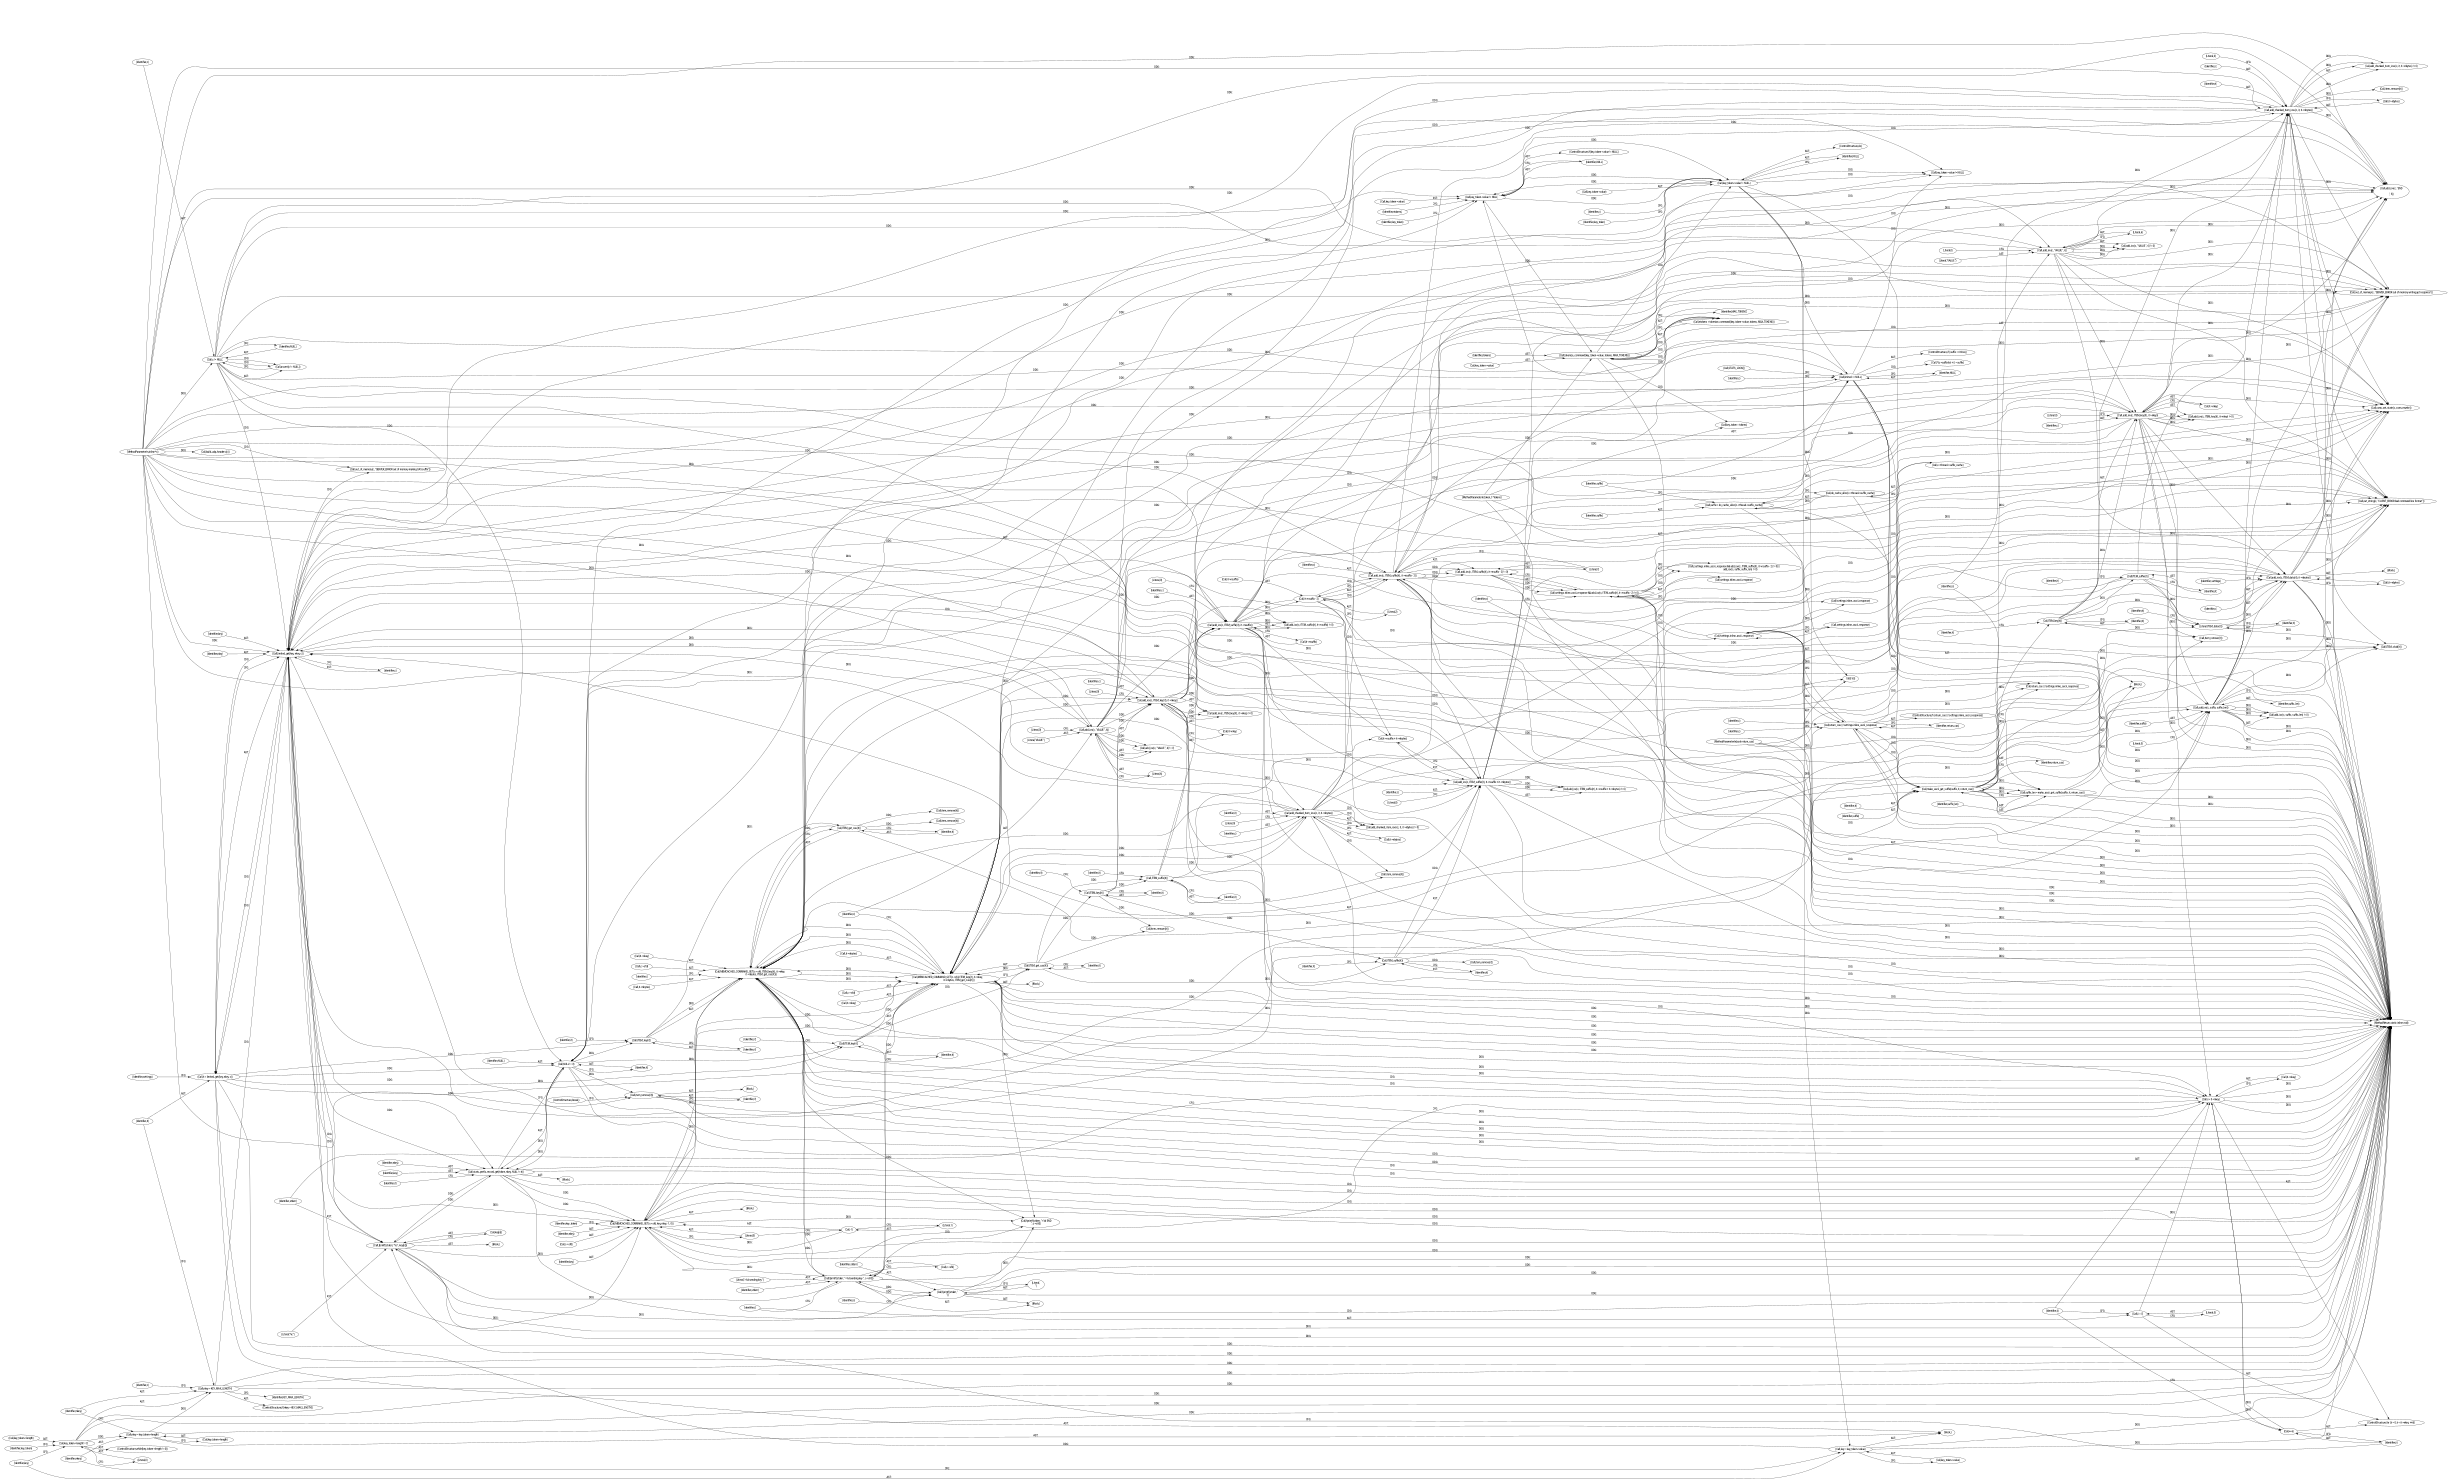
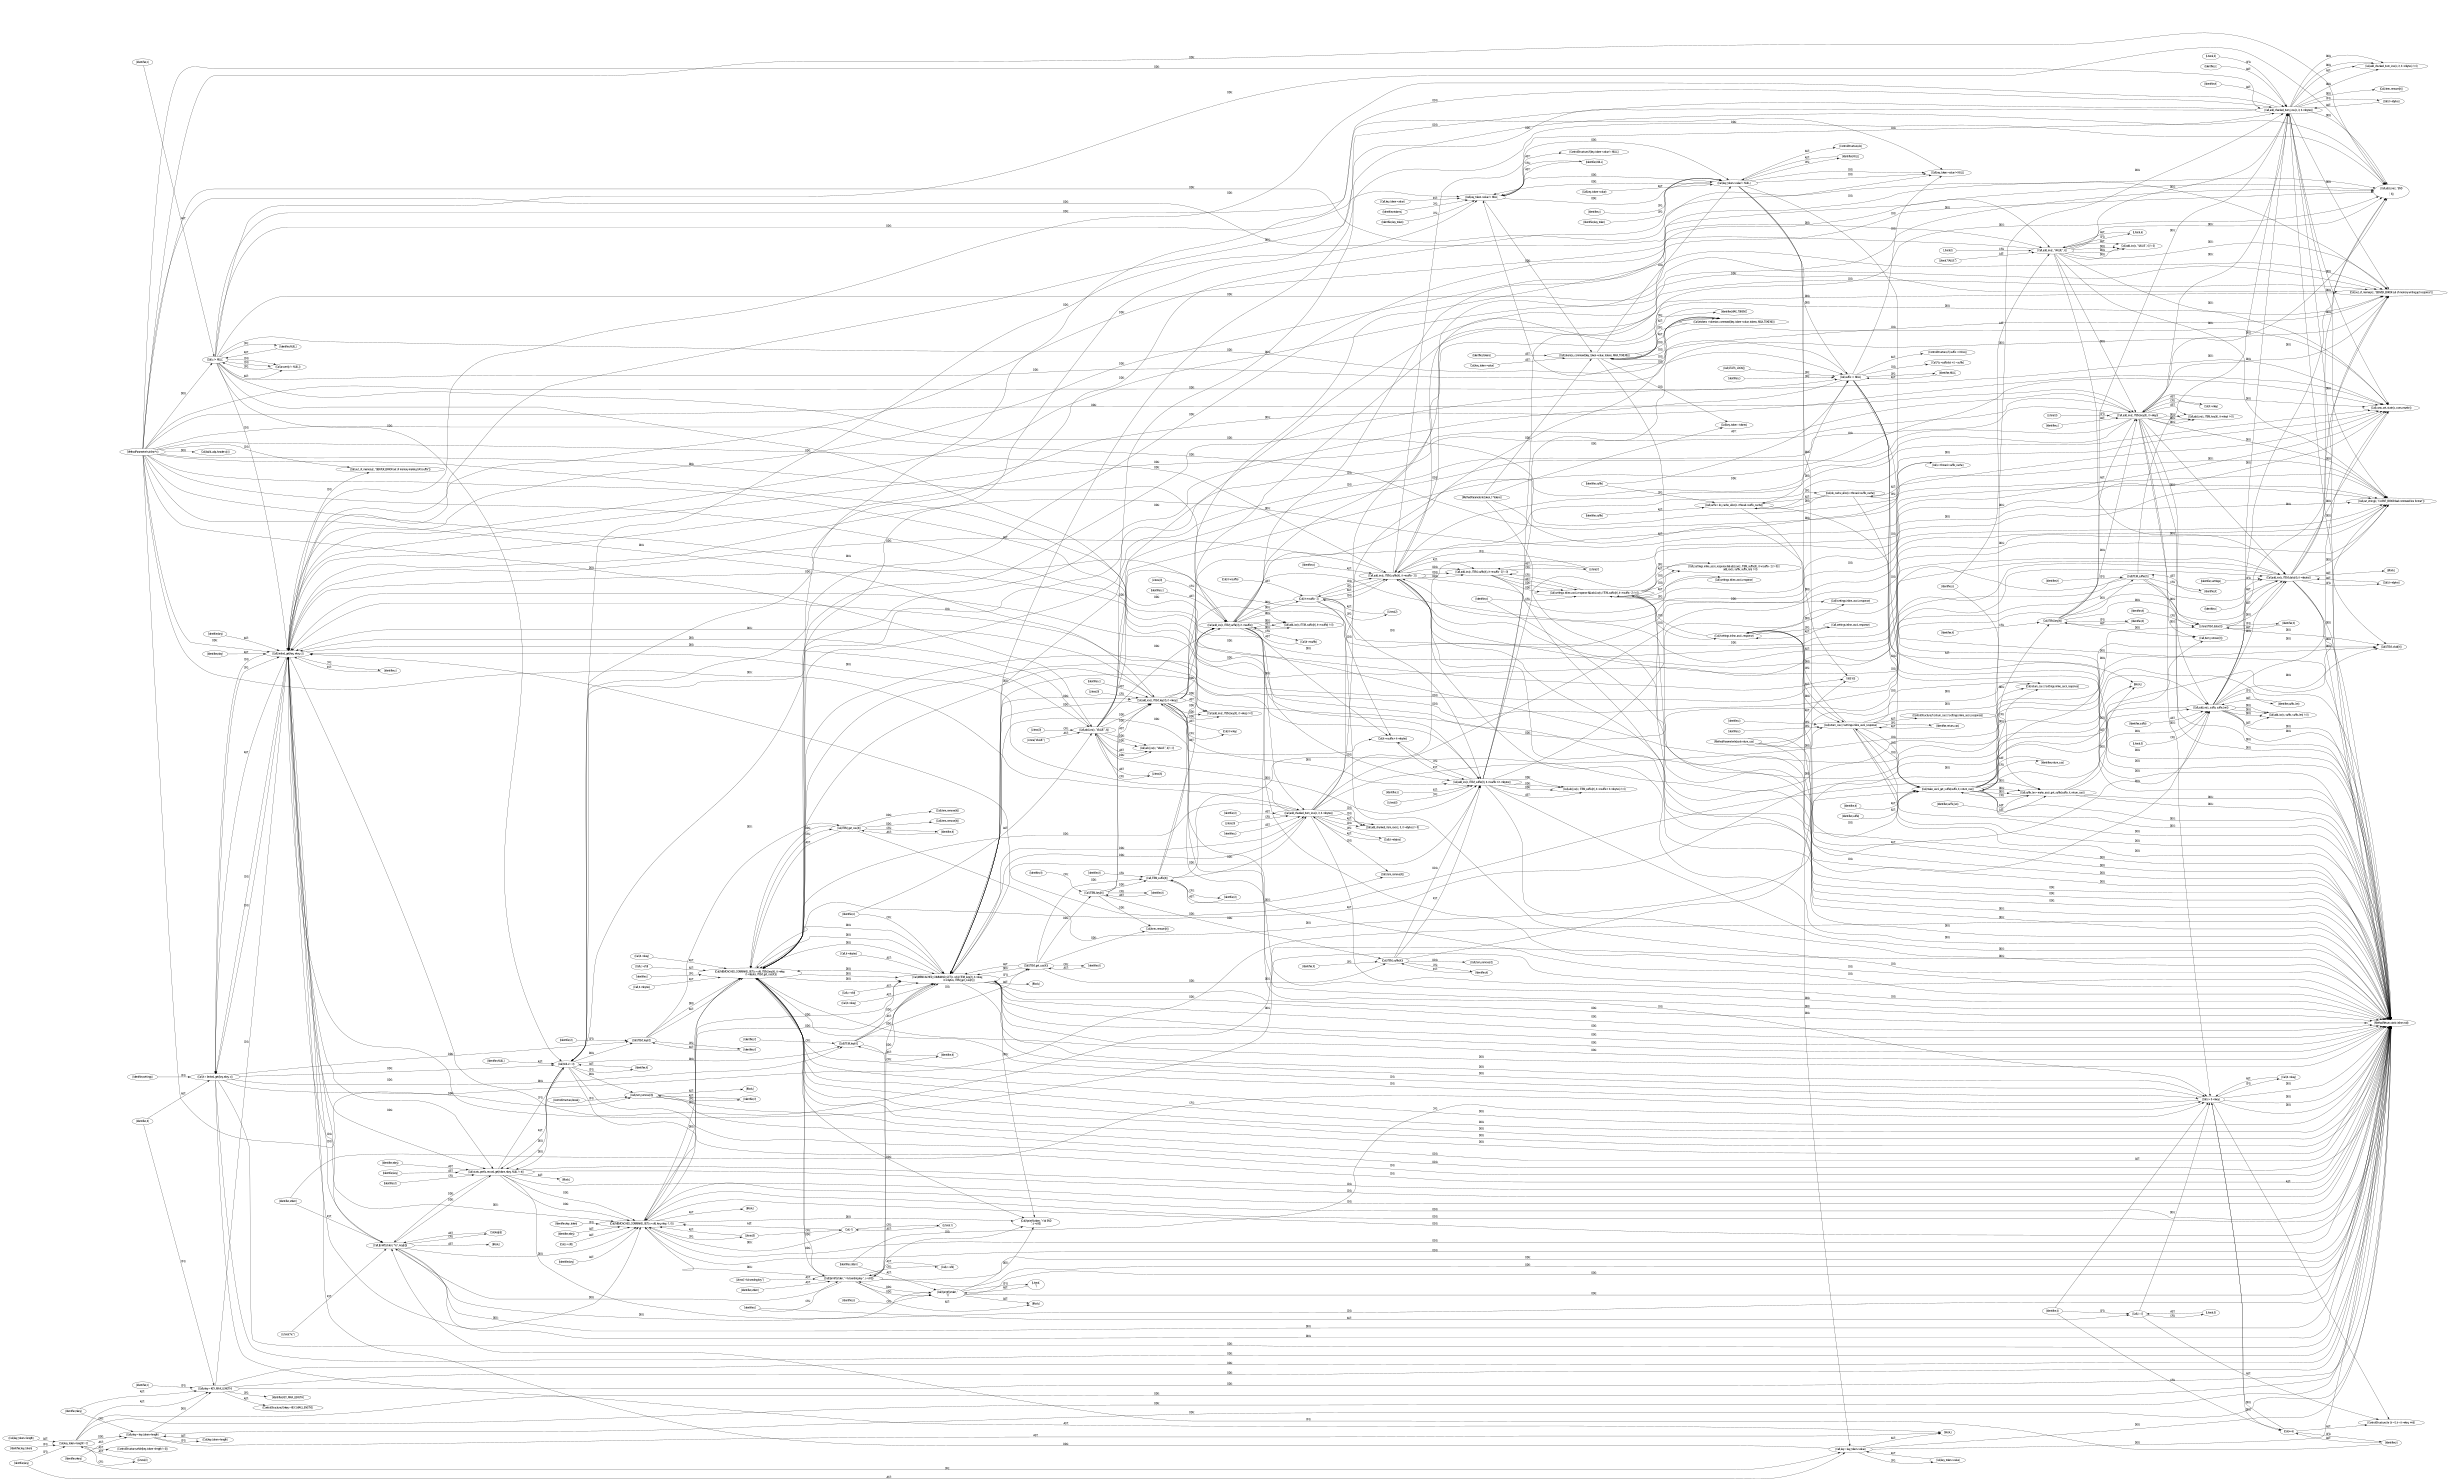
node "(Call,limited == NULL)": label "(Call,limited == NULL)" -> "(Call,suffix == NULL)"
